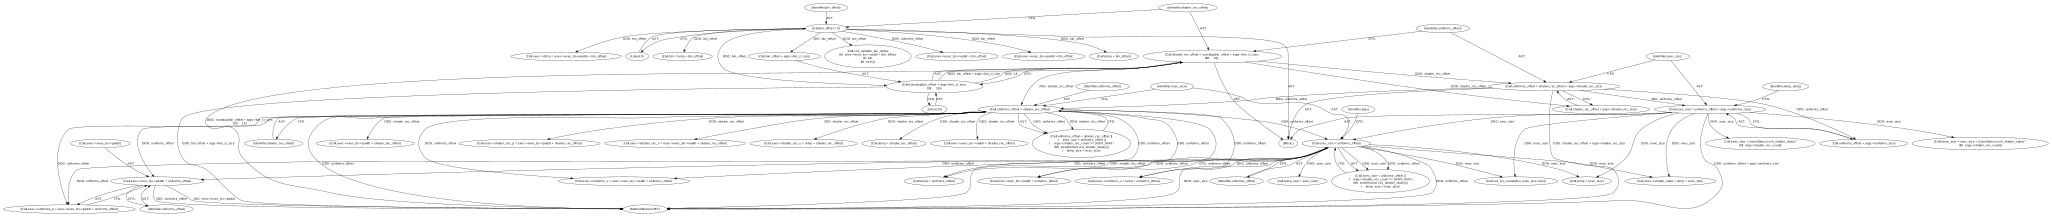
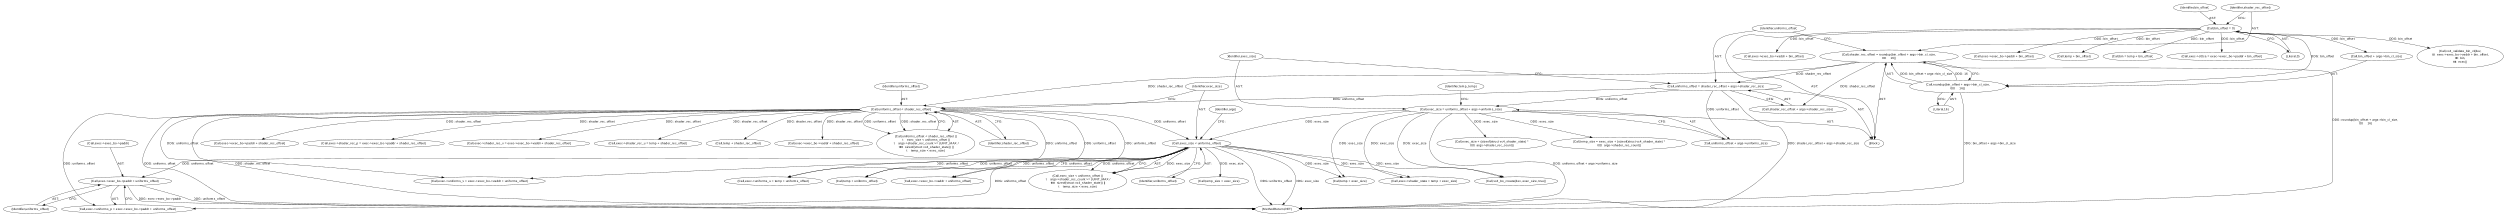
edge "(Call,bin_offset = 0)" -> "(Call,exec->exec_bo->vaddr + bin_offset)": label "DDG: uniforms_offset" -> "DDG: bin_offset"
edge "(Call,uniforms_offset < shader_rec_offset)" -> "(Call,exec->exec_bo->paddr + uniforms_offset)": removed, label "DDG: uniforms_offset"
